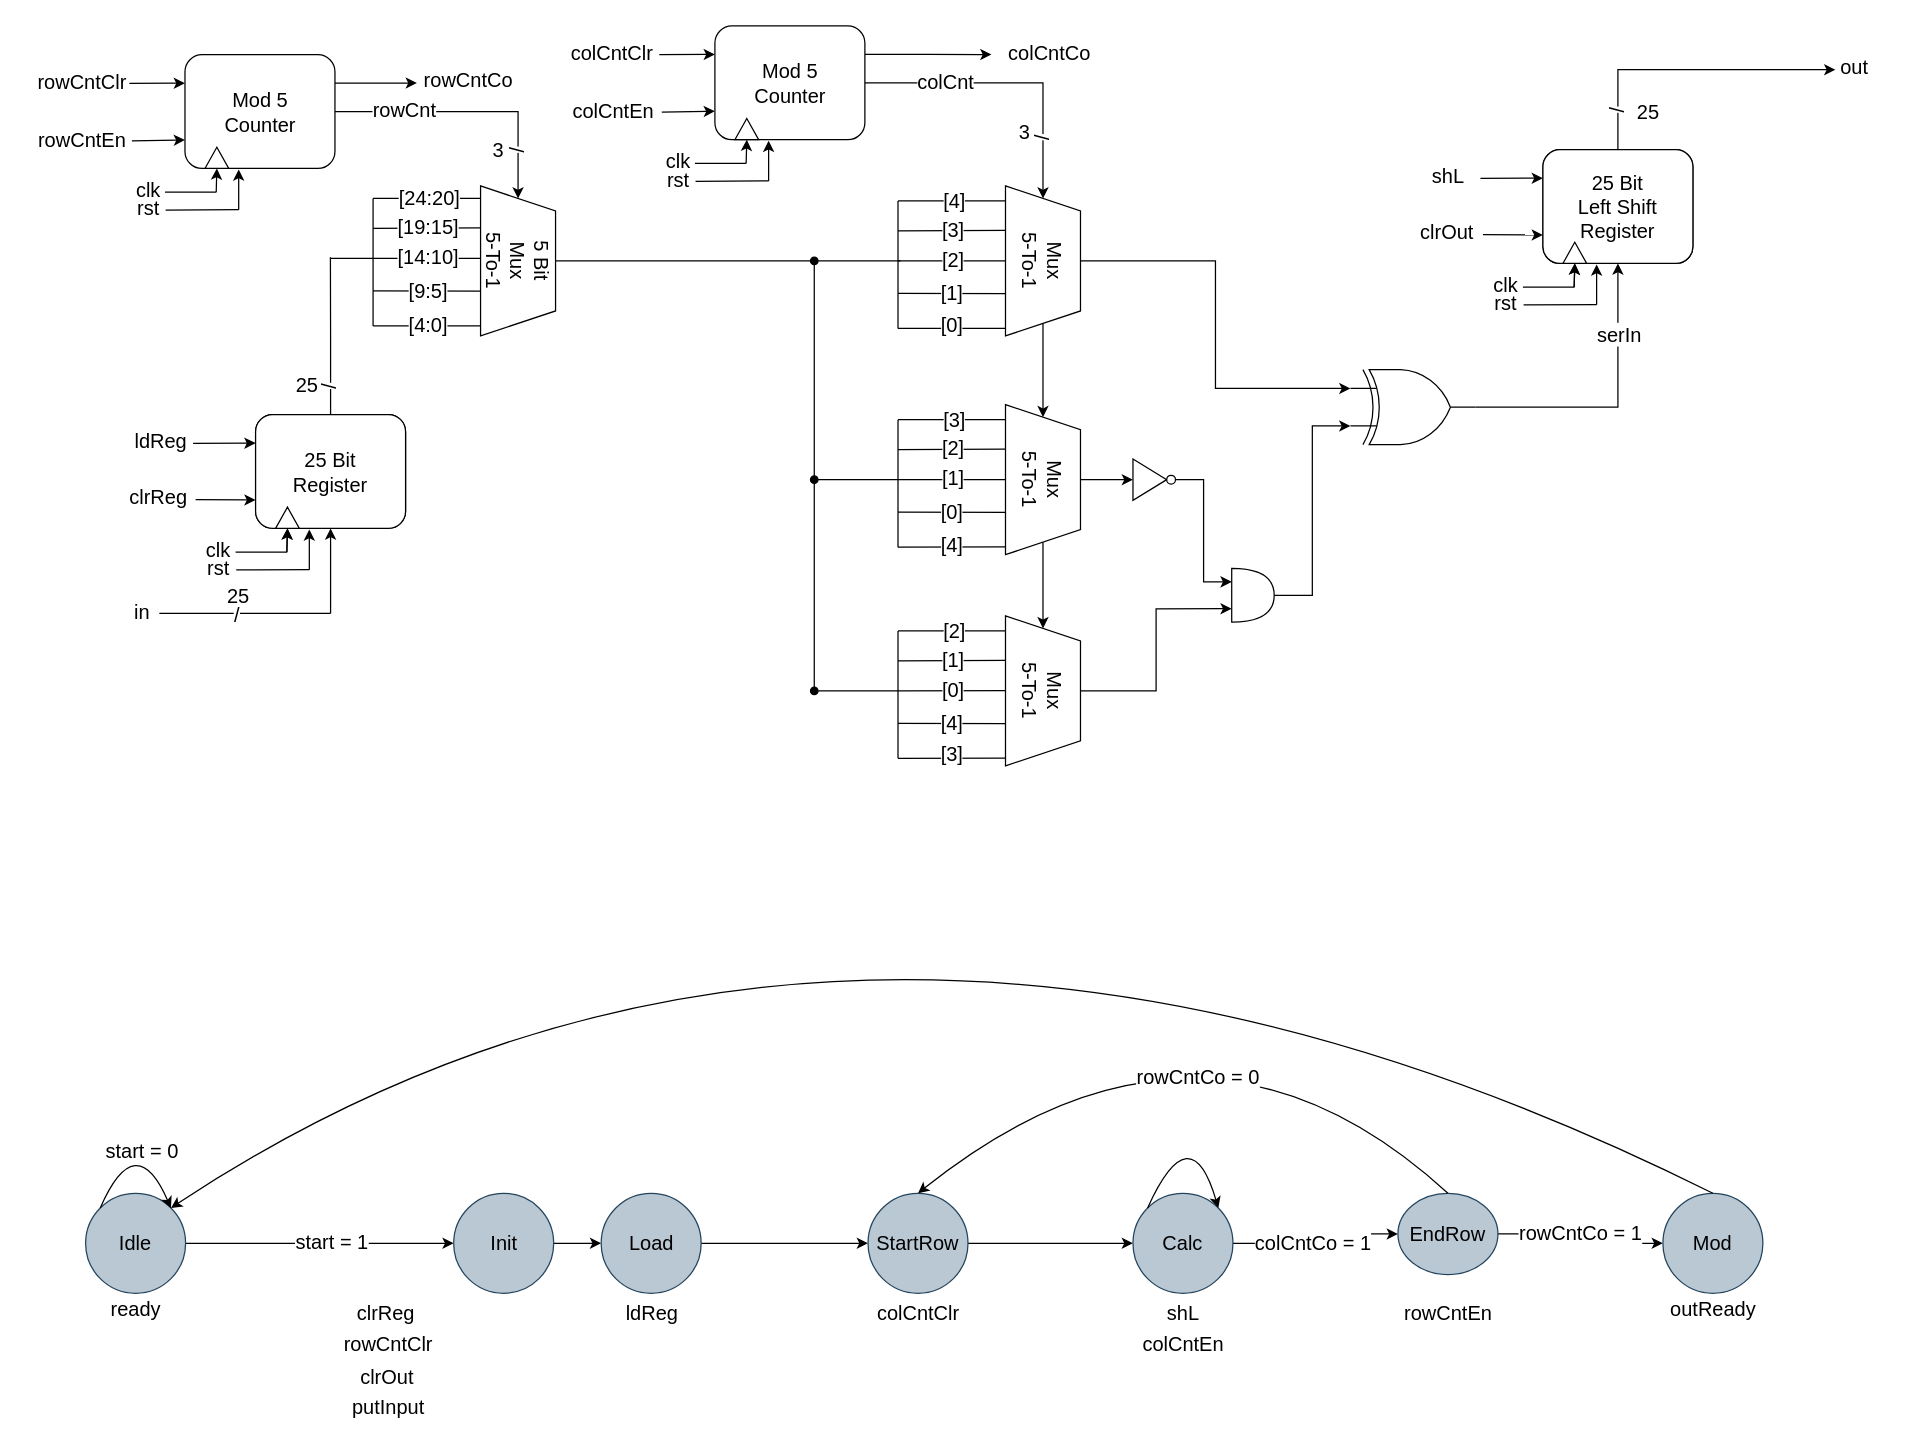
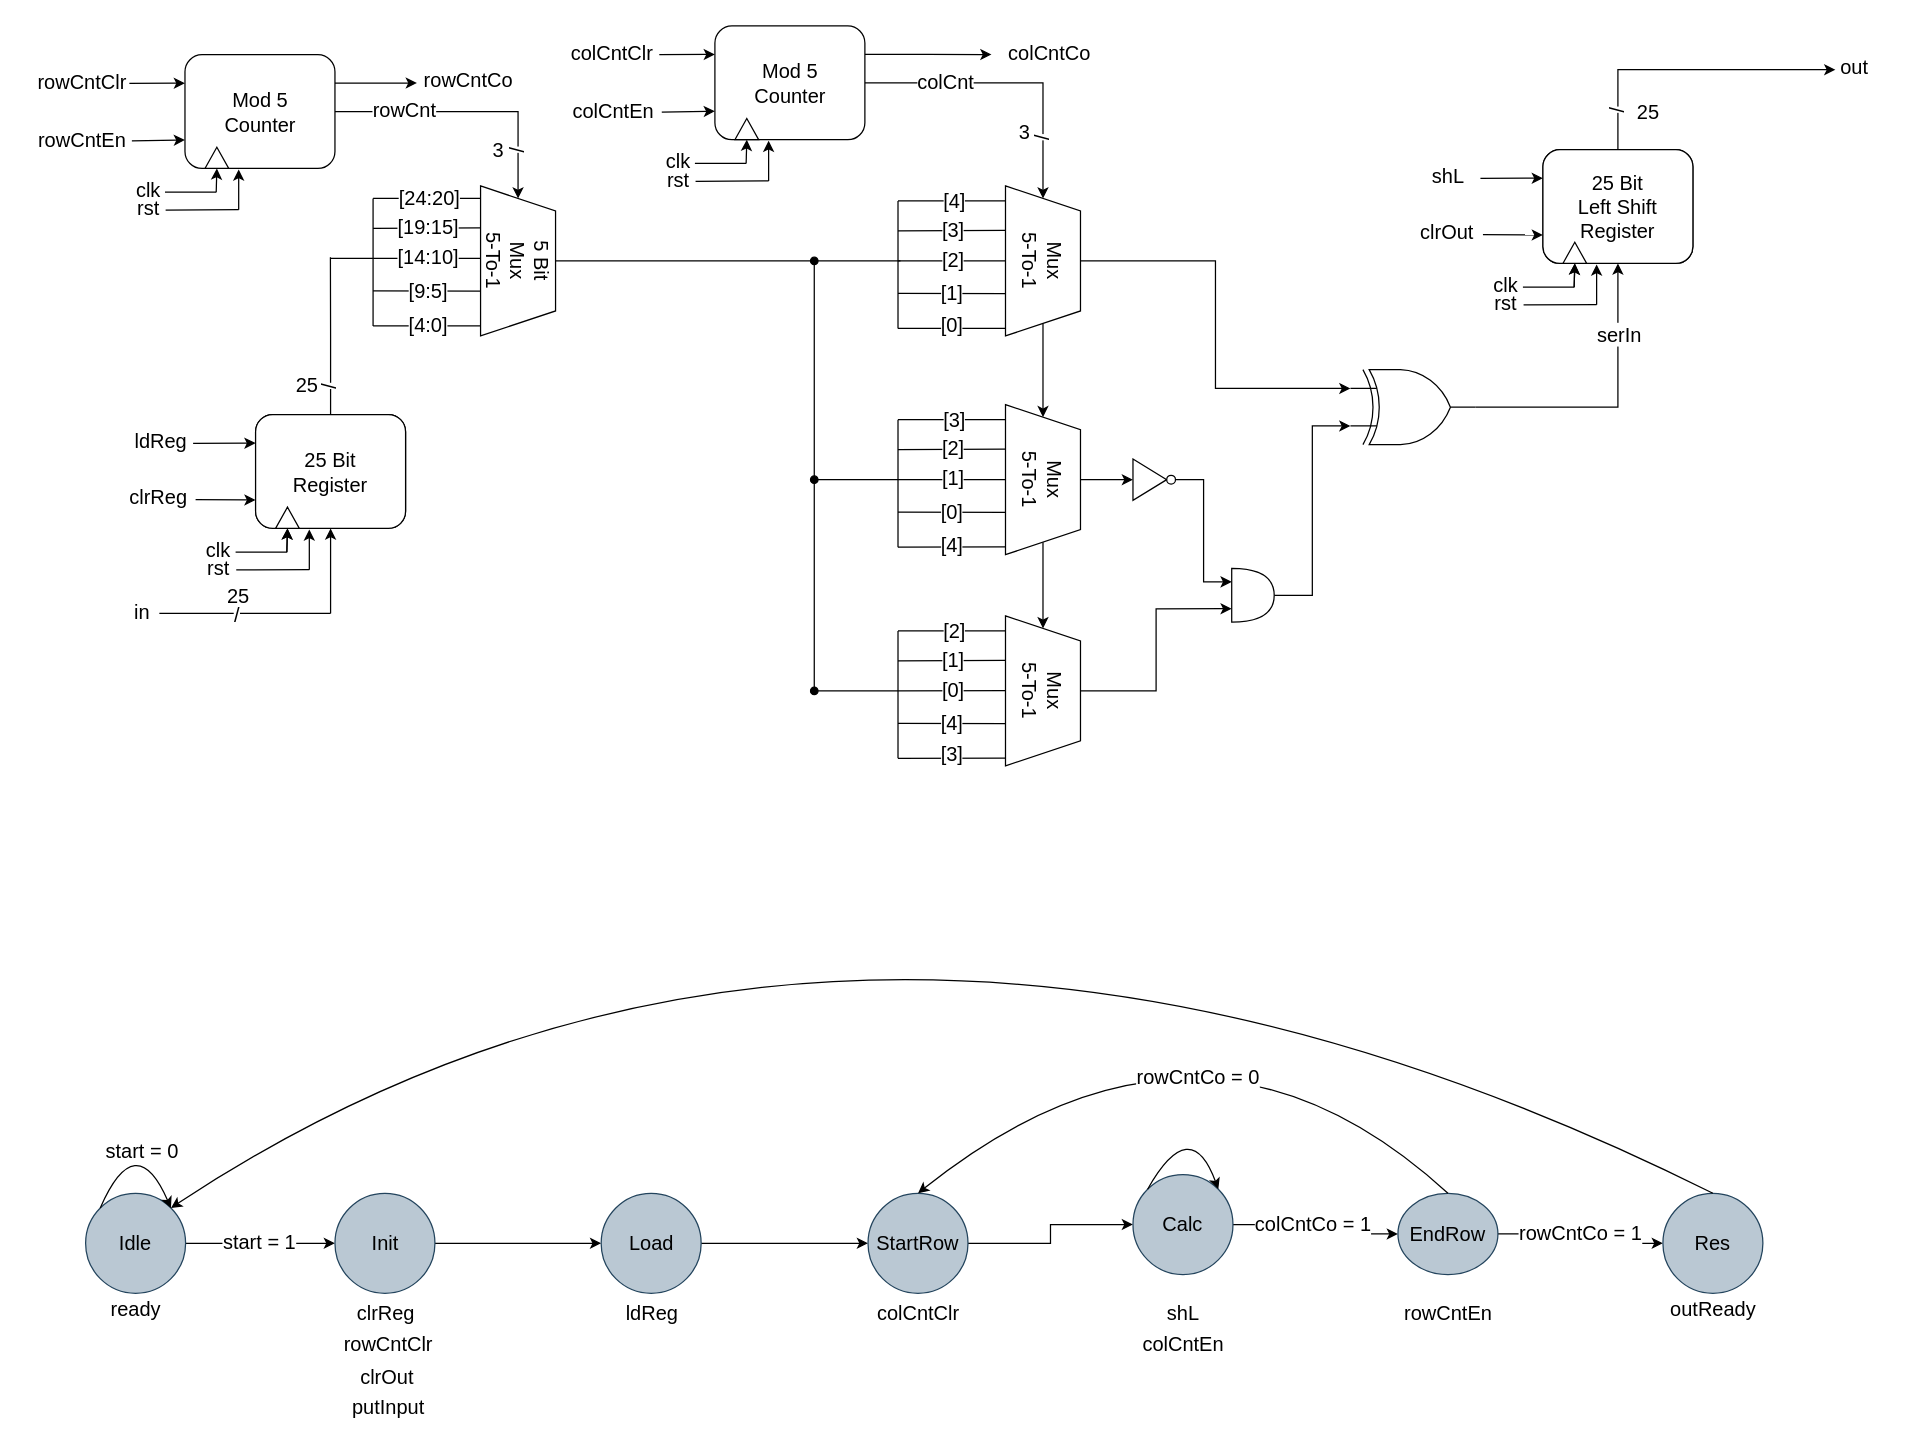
node "Init": moved (504, 1243) -> (385, 1243)
node "Calc": moved (1183, 1243) -> (1183, 1224)
node "Mod": label "Mod" -> "Res"
